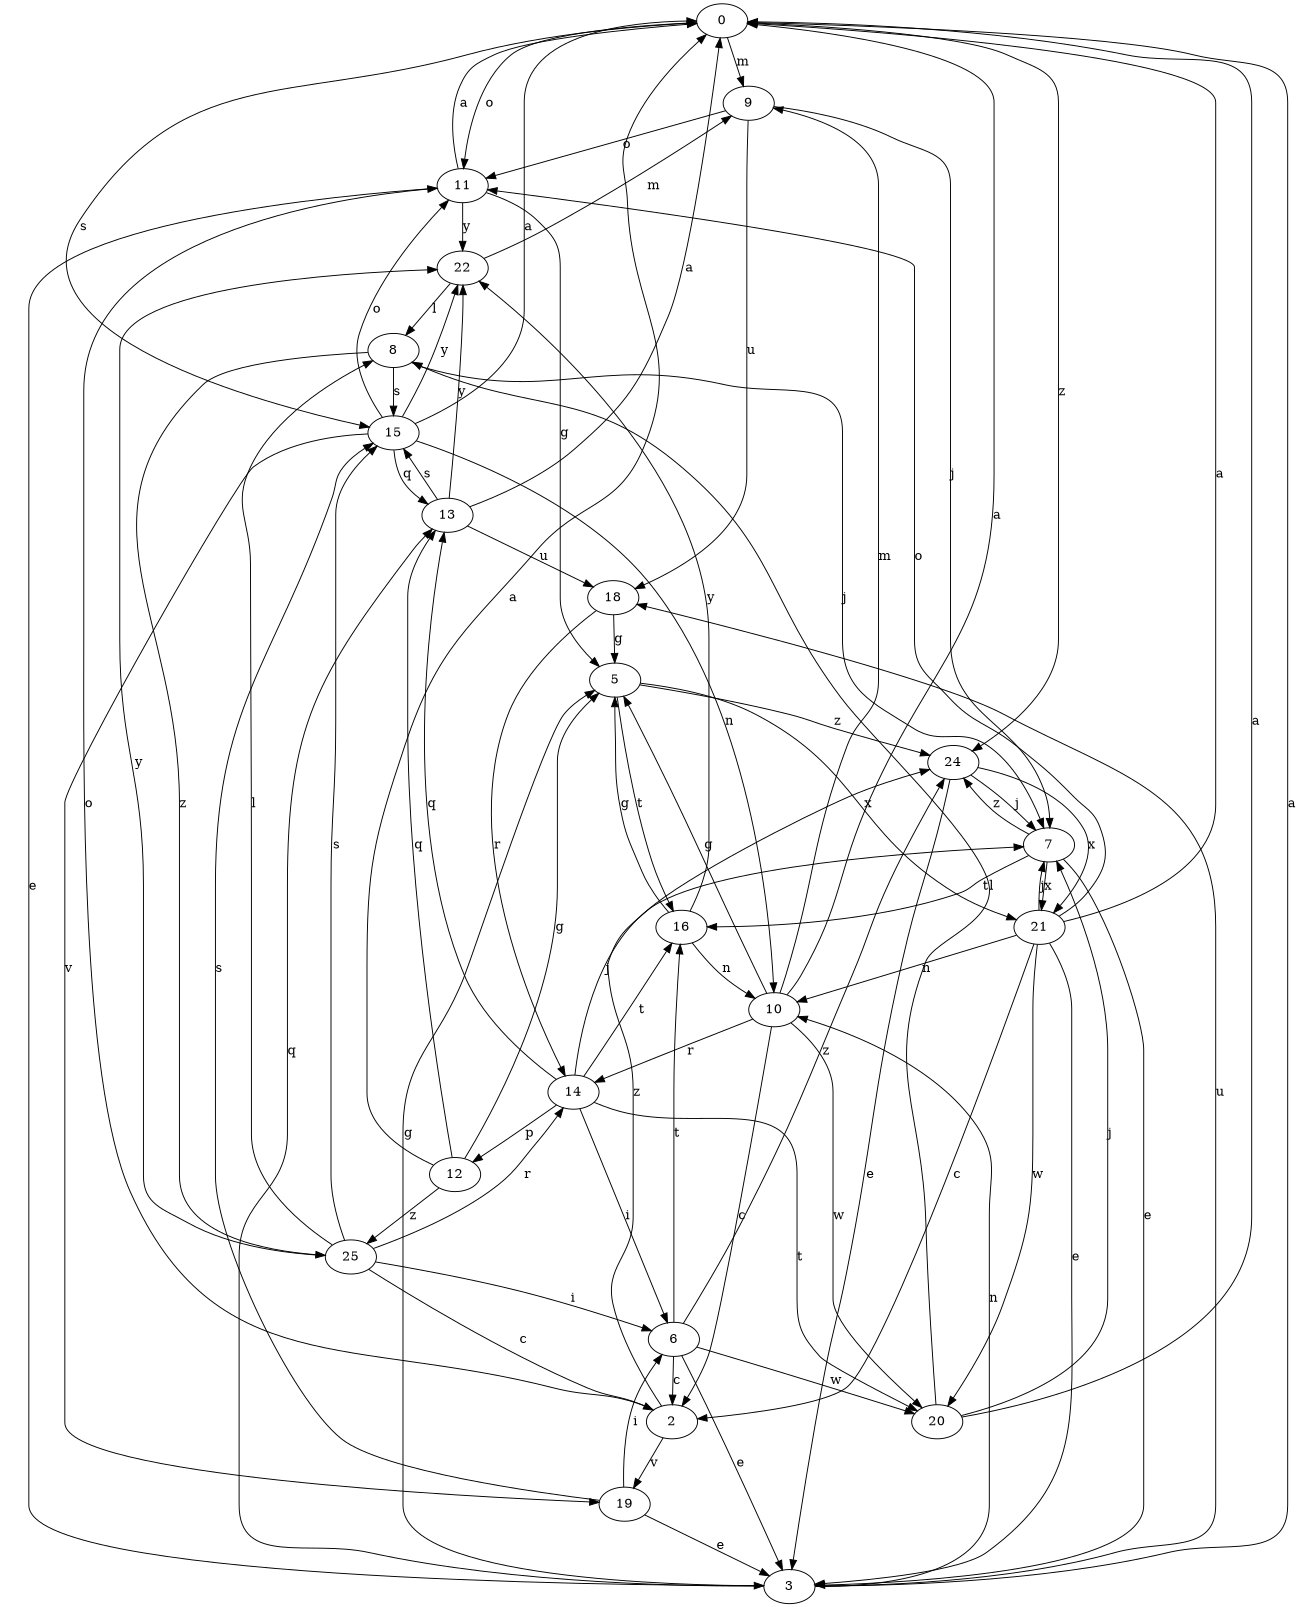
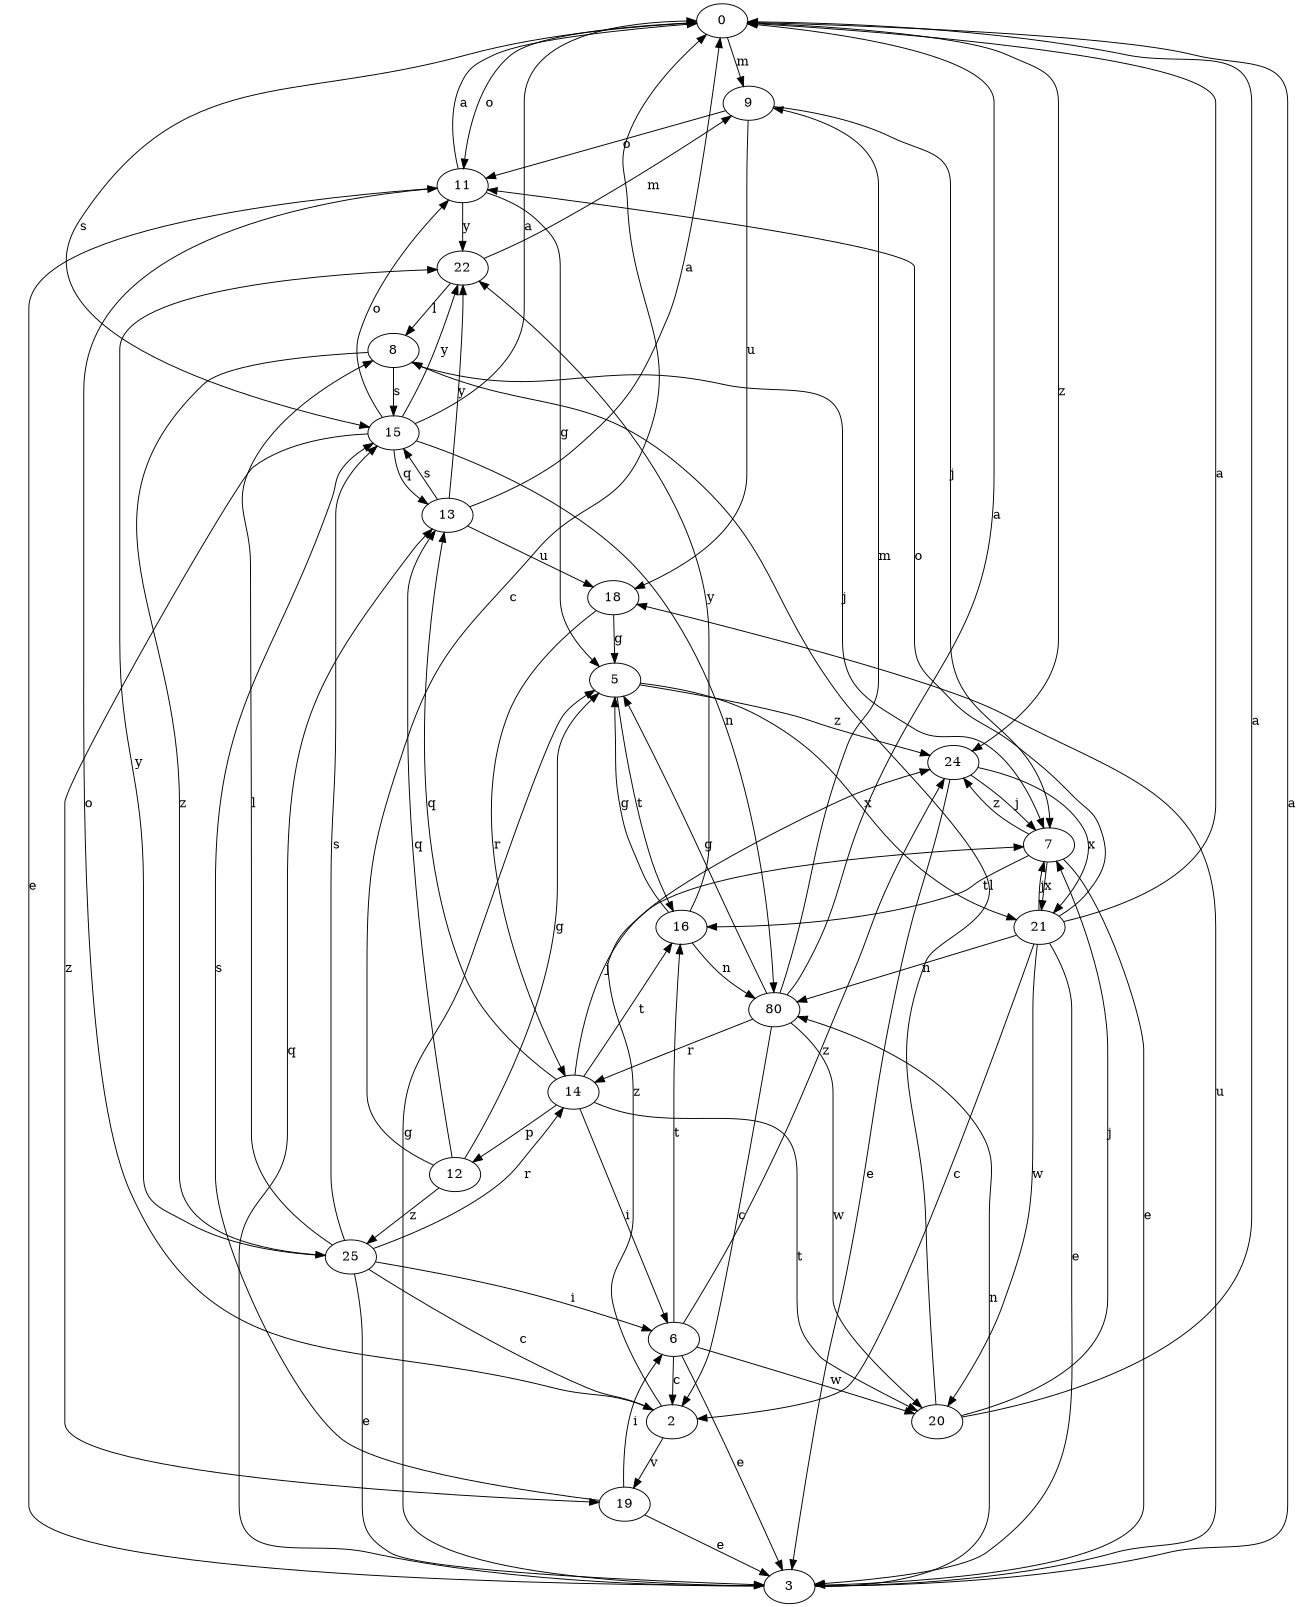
edge "12" -> "0": label "a" -> "c"
edge "15" -> "19": label "v" -> "z"
node "10": label "10" -> "80"
edge "25" -> "3": added, label "e"
